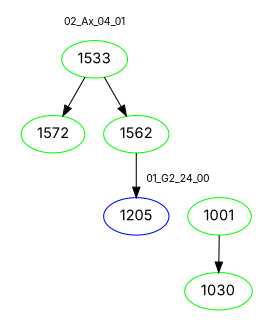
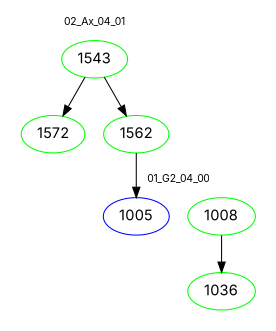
node "1533": label "1533" -> "1543"
cluster "01_G2_24_00": label "01_G2_24_00" -> "01_G2_04_00"
node "1205": label "1205" -> "1005"
node "1001": label "1001" -> "1008"
node "1030": label "1030" -> "1036"
